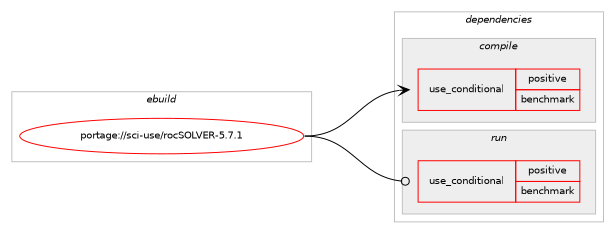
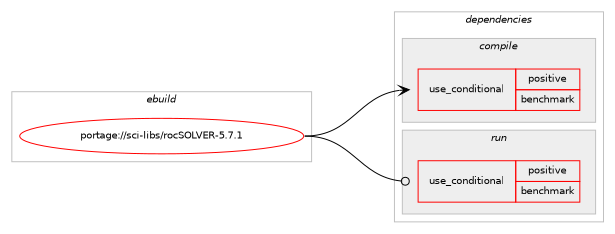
node "portage://sci-use/rocSOLVER-5.7.1": label "portage://sci-use/rocSOLVER-5.7.1" -> "portage://sci-libs/rocSOLVER-5.7.1"
